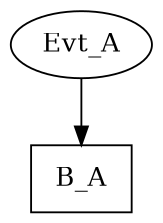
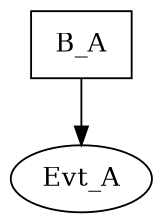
edge "Evt_A" -> "B_A": reversed
